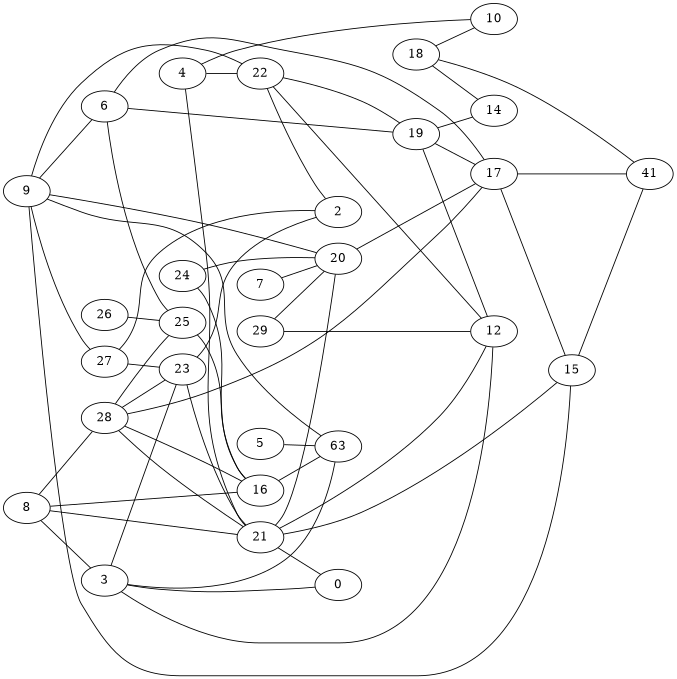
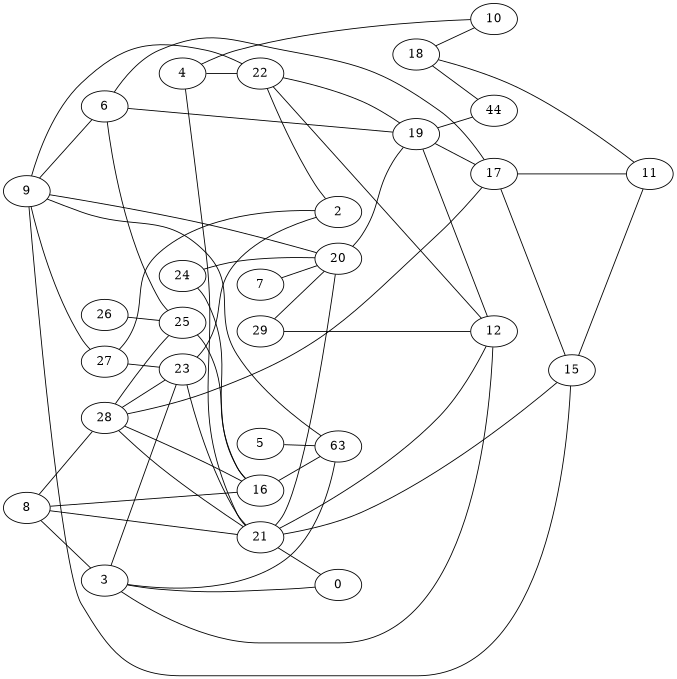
node "14": label "14" -> "44"
node "41": label "41" -> "11"
edge "17" -- "20": now "19" -- "20"
